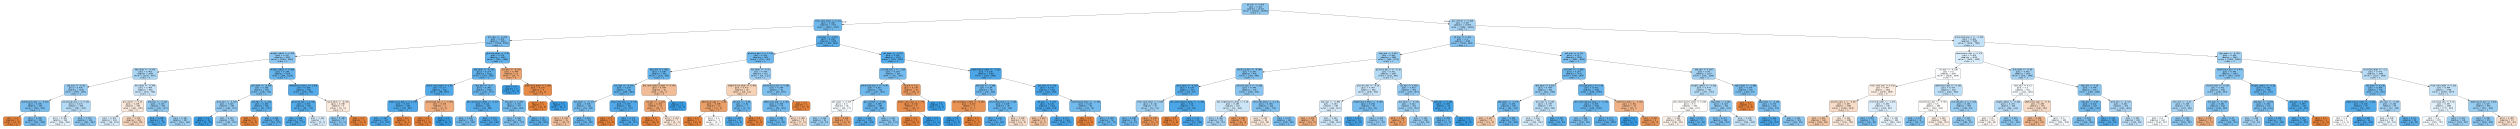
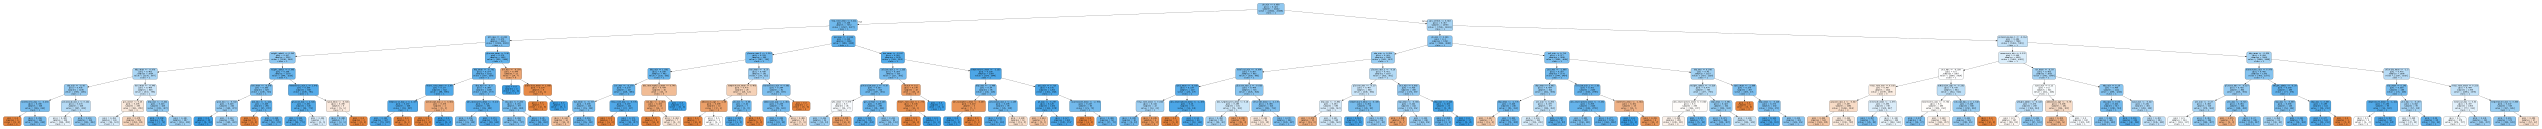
node "gini = 0.0 samples = 7 value = [12, 0] class = 0": added
